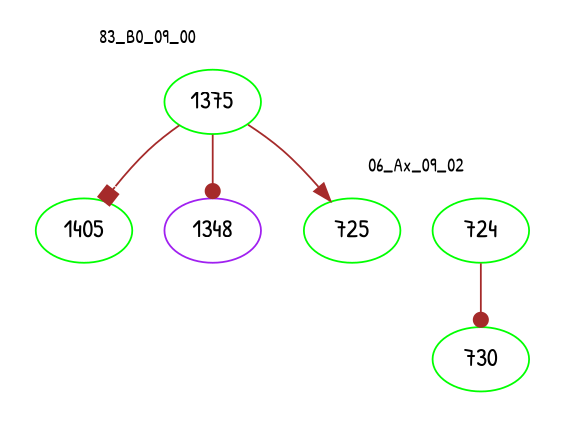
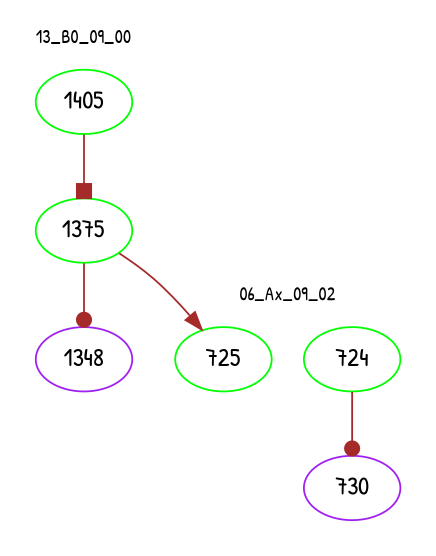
cluster "83_B0_09_00": label "83_B0_09_00" -> "13_B0_09_00"
edge "1375" -> "1405": reversed
node "730": color green -> purple
